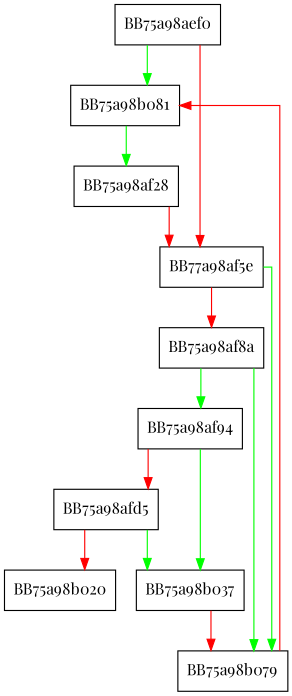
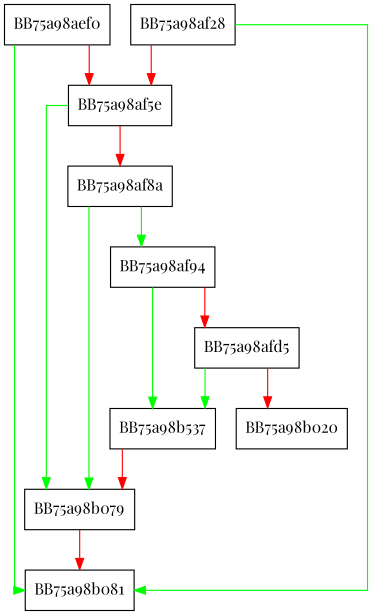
edge "BB75a98b081" -> "BB75a98af28": reversed
node "BB77a98af5e": label "BB77a98af5e" -> "BB75a98af5e"
node "BB75a98b037": label "BB75a98b037" -> "BB75a98b537"
